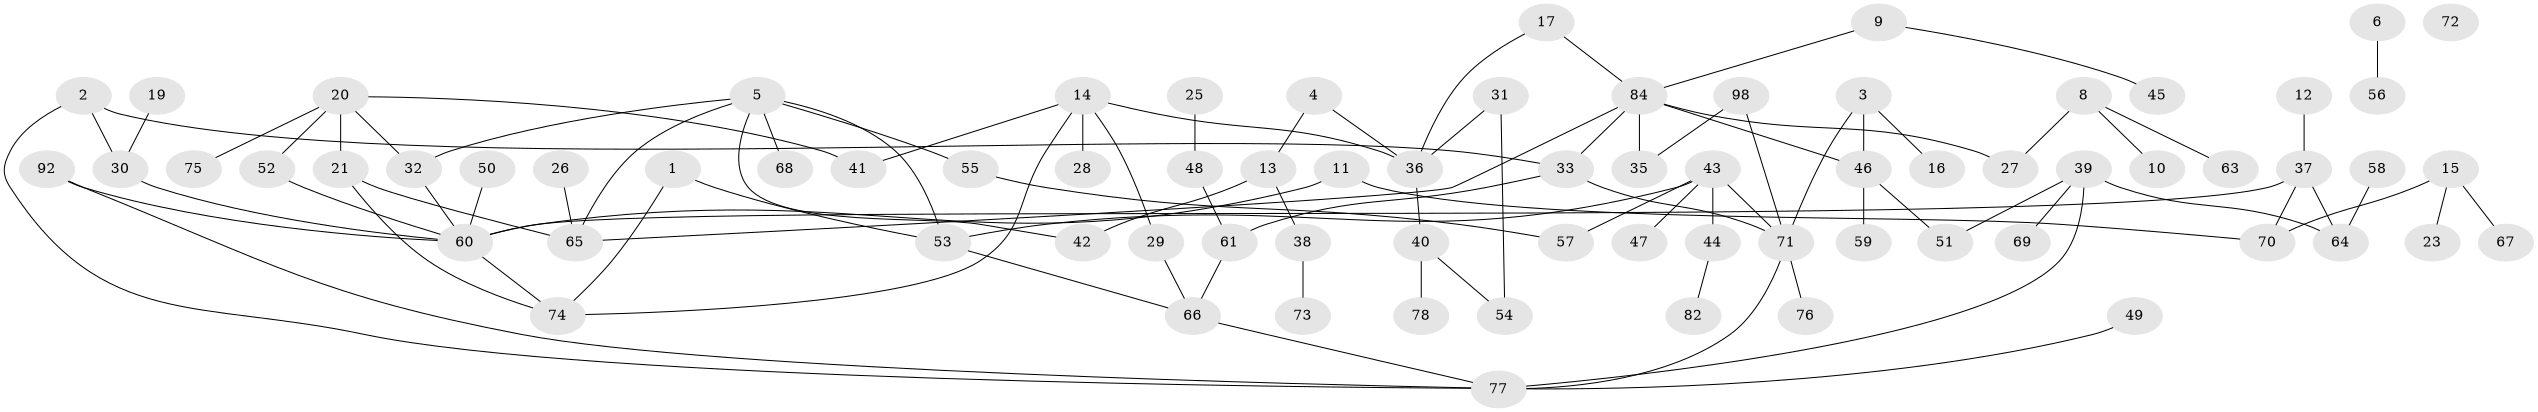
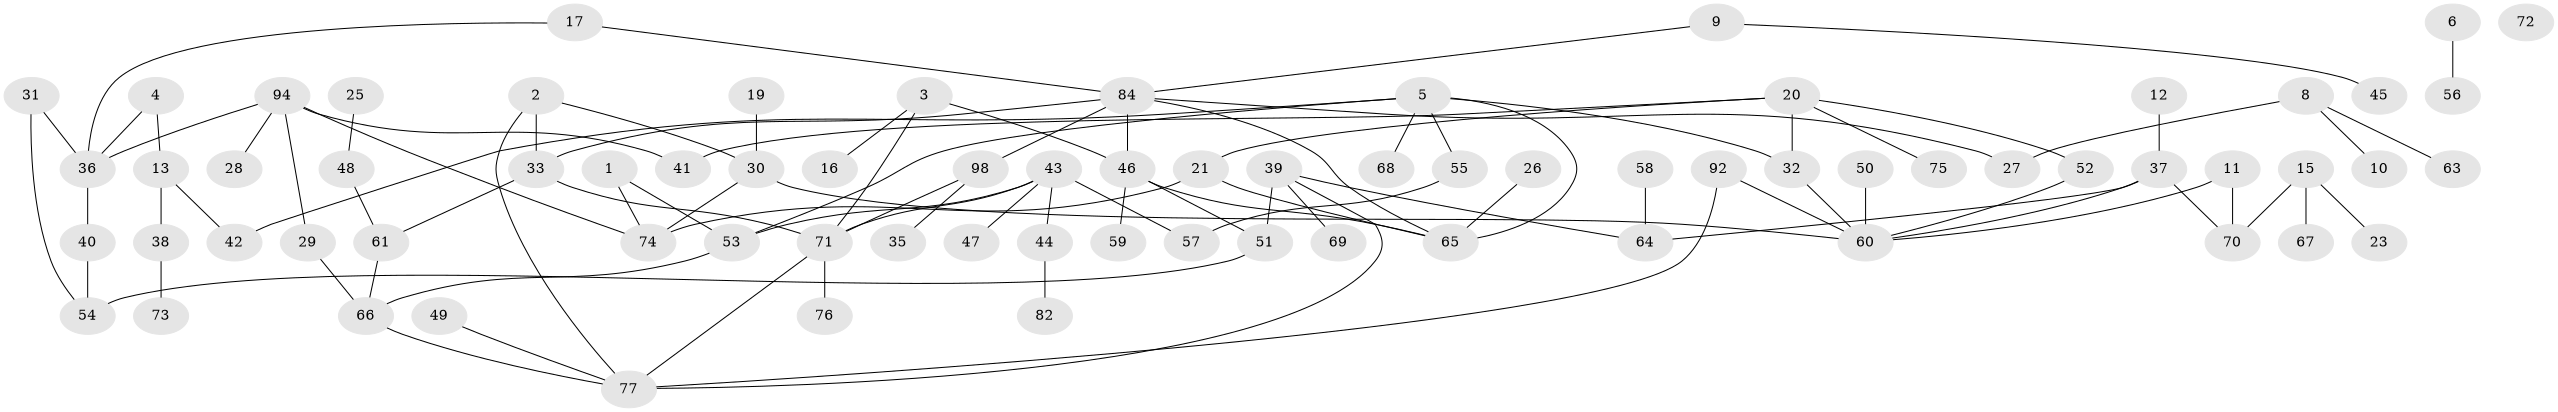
node "14": label "14" -> "94"
edge "84" -- "35": now "84" -- "98"
edge "46" -- "65": added
edge "60" -- "74": now "30" -- "74"
edge "51" -- "54": added
node "78": removed
